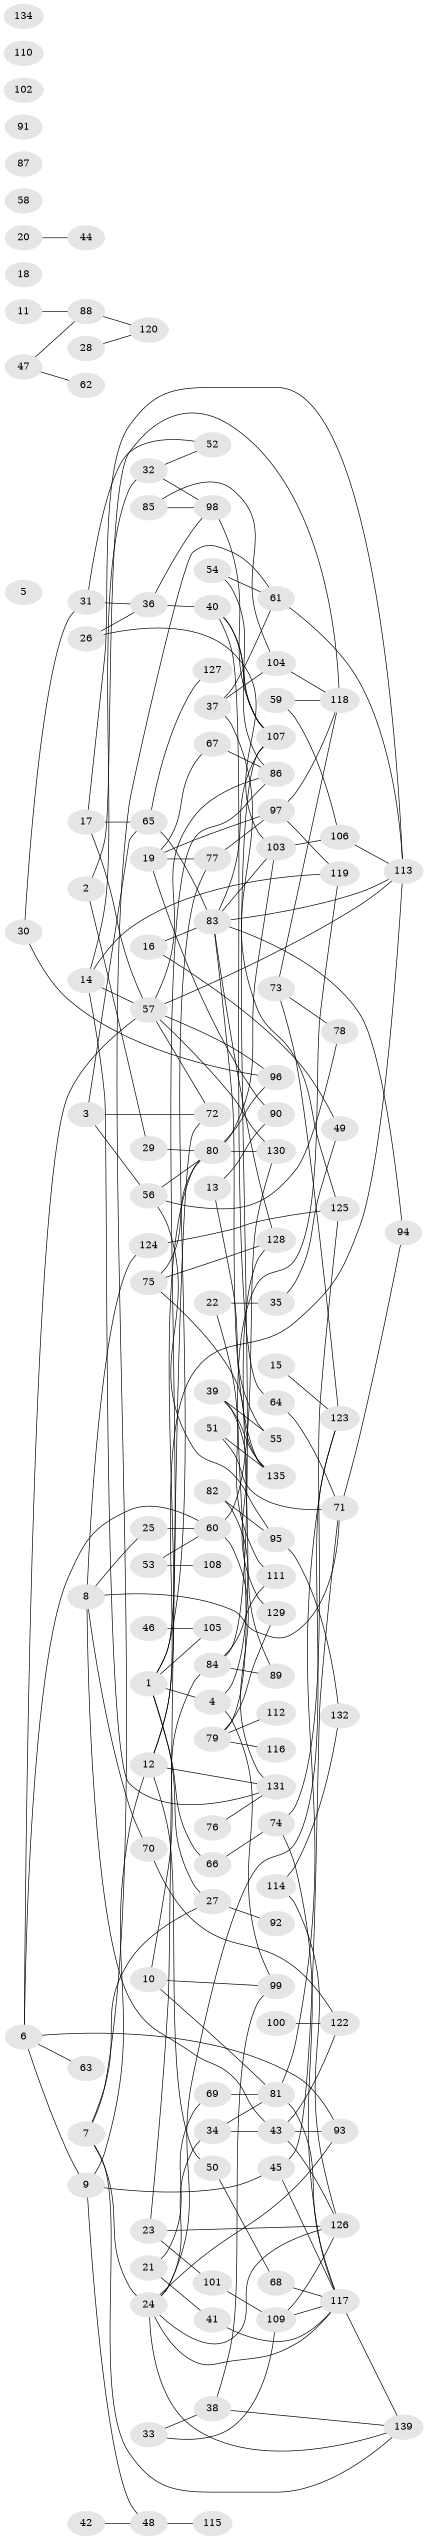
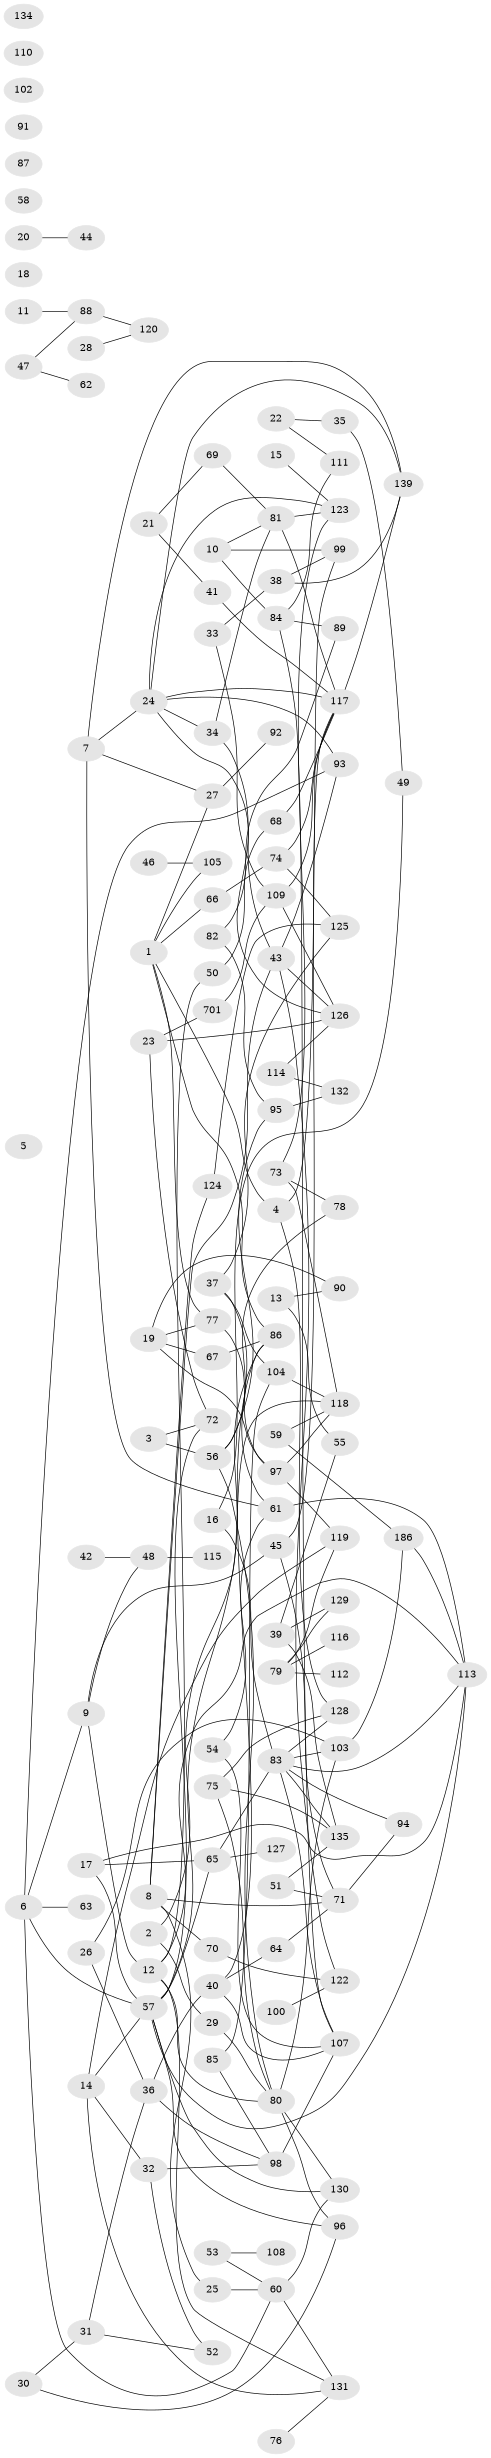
node "106": label "106" -> "186"
edge "65" -- "3": now "65" -- "57"
node "101": label "101" -> "701"
